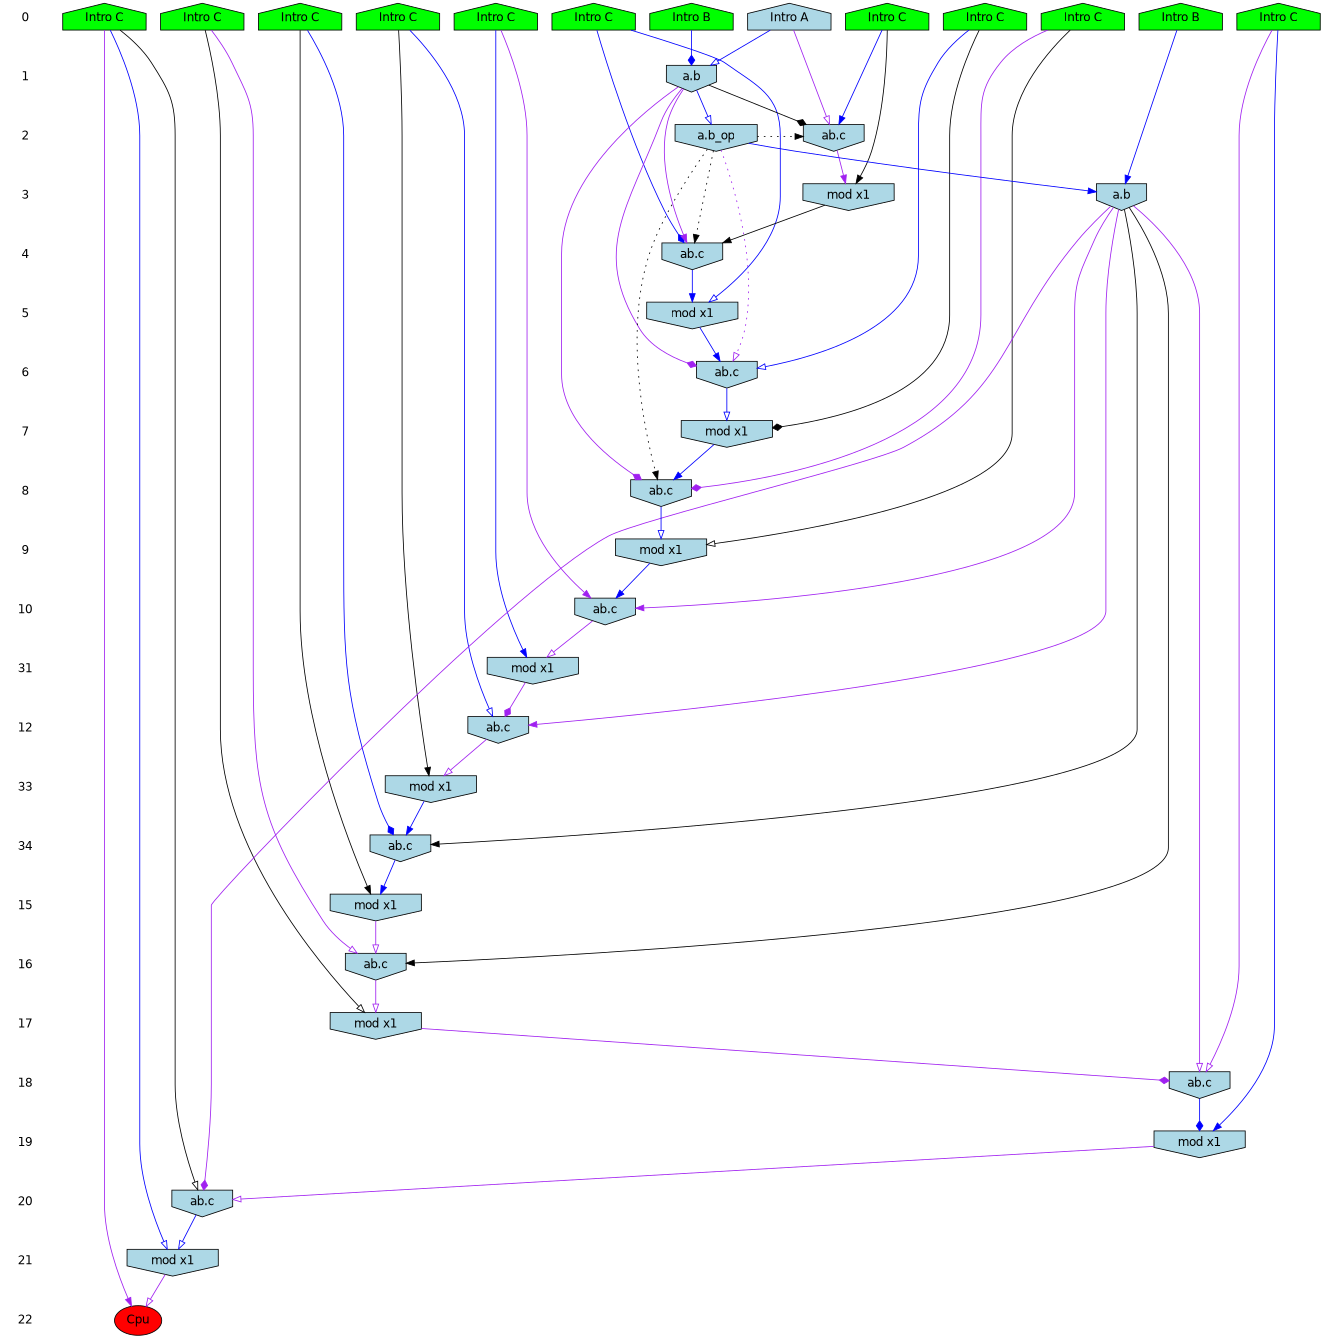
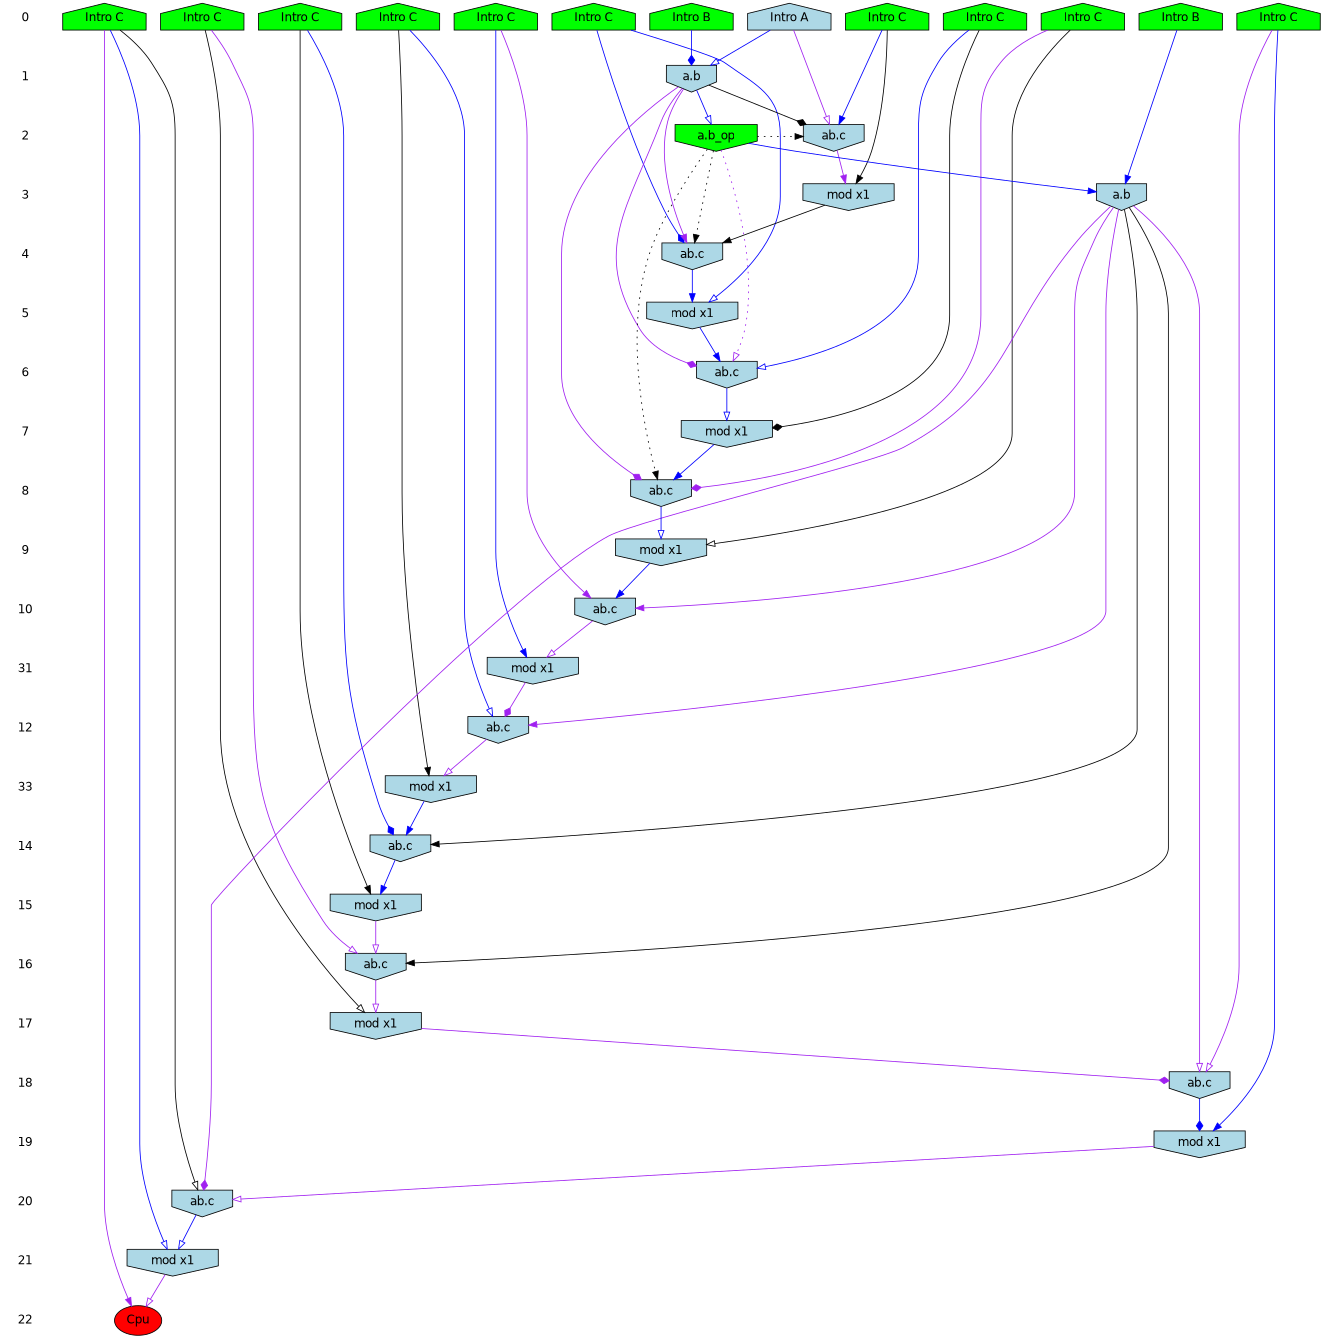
node "a.b_op": fillcolor lightblue -> green
node "34": label "34" -> "14"
